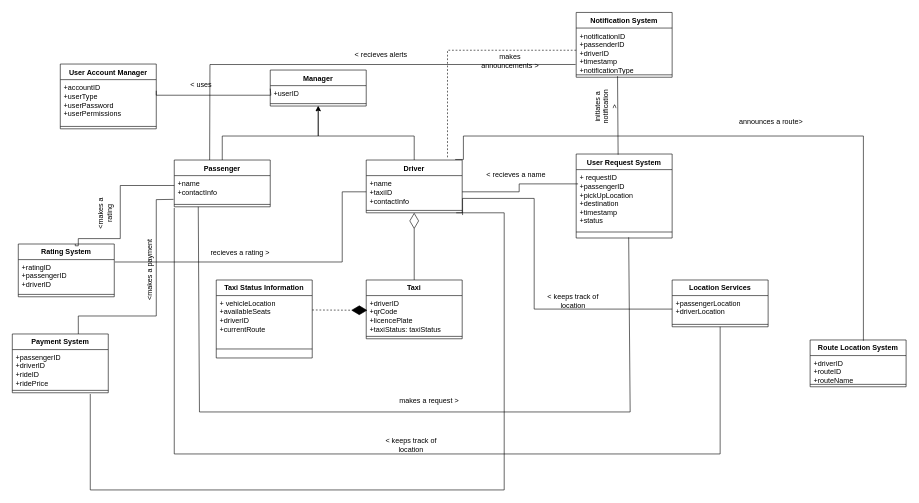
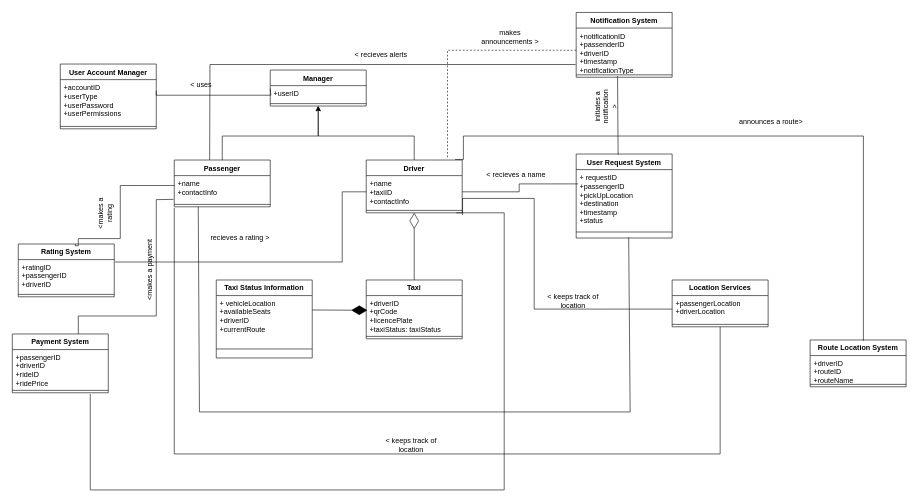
node "makes announcements >": moved (510, 61) -> (510, 37)
node "recieves a rating >": moved (240, 253) -> (240, 238)
edge "+ vehicleLocation +availableSeats +driverID +currentRoute" -> "+driverID +qrCode +licencePlate +taxiStatus: taxiStatus": style dashed -> solid
node "makes a request >": removed
